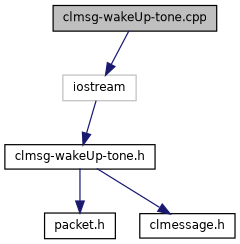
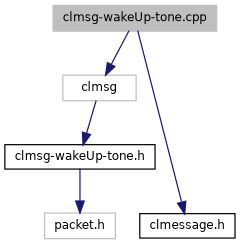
node "clmsg-wakeUp-tone.cpp": color black -> grey75
node "iostream": label "iostream" -> "clmsg"
edge "clmsg-wakeUp-tone.h" -> "clmessage.h": now "clmsg-wakeUp-tone.cpp" -> "clmessage.h"
node "packet.h": color black -> grey75
